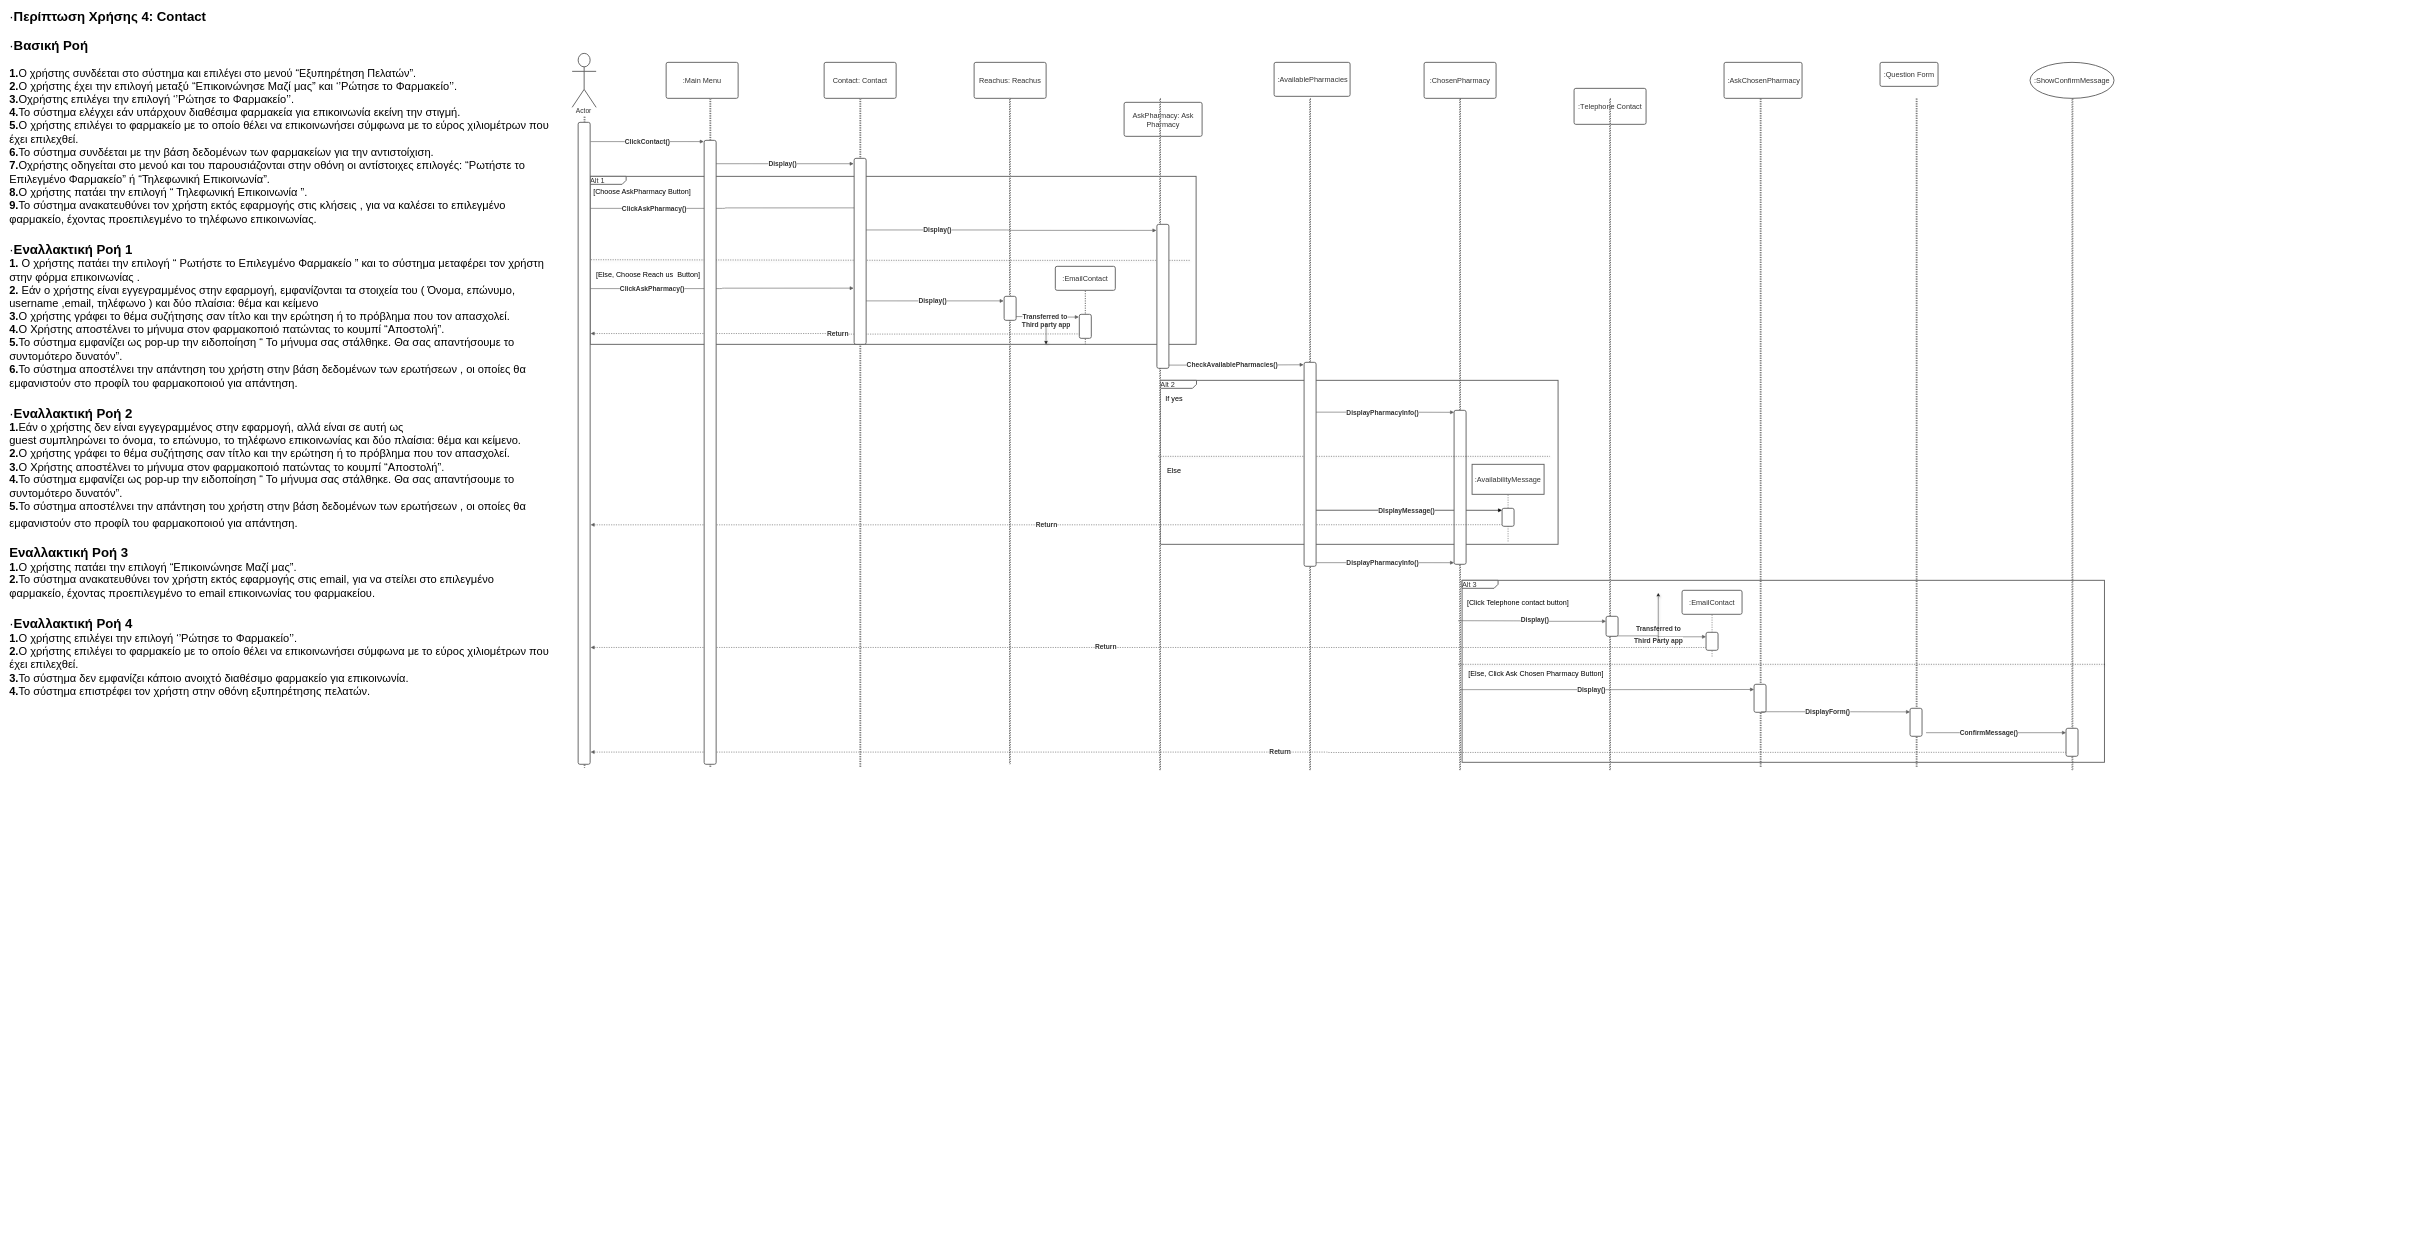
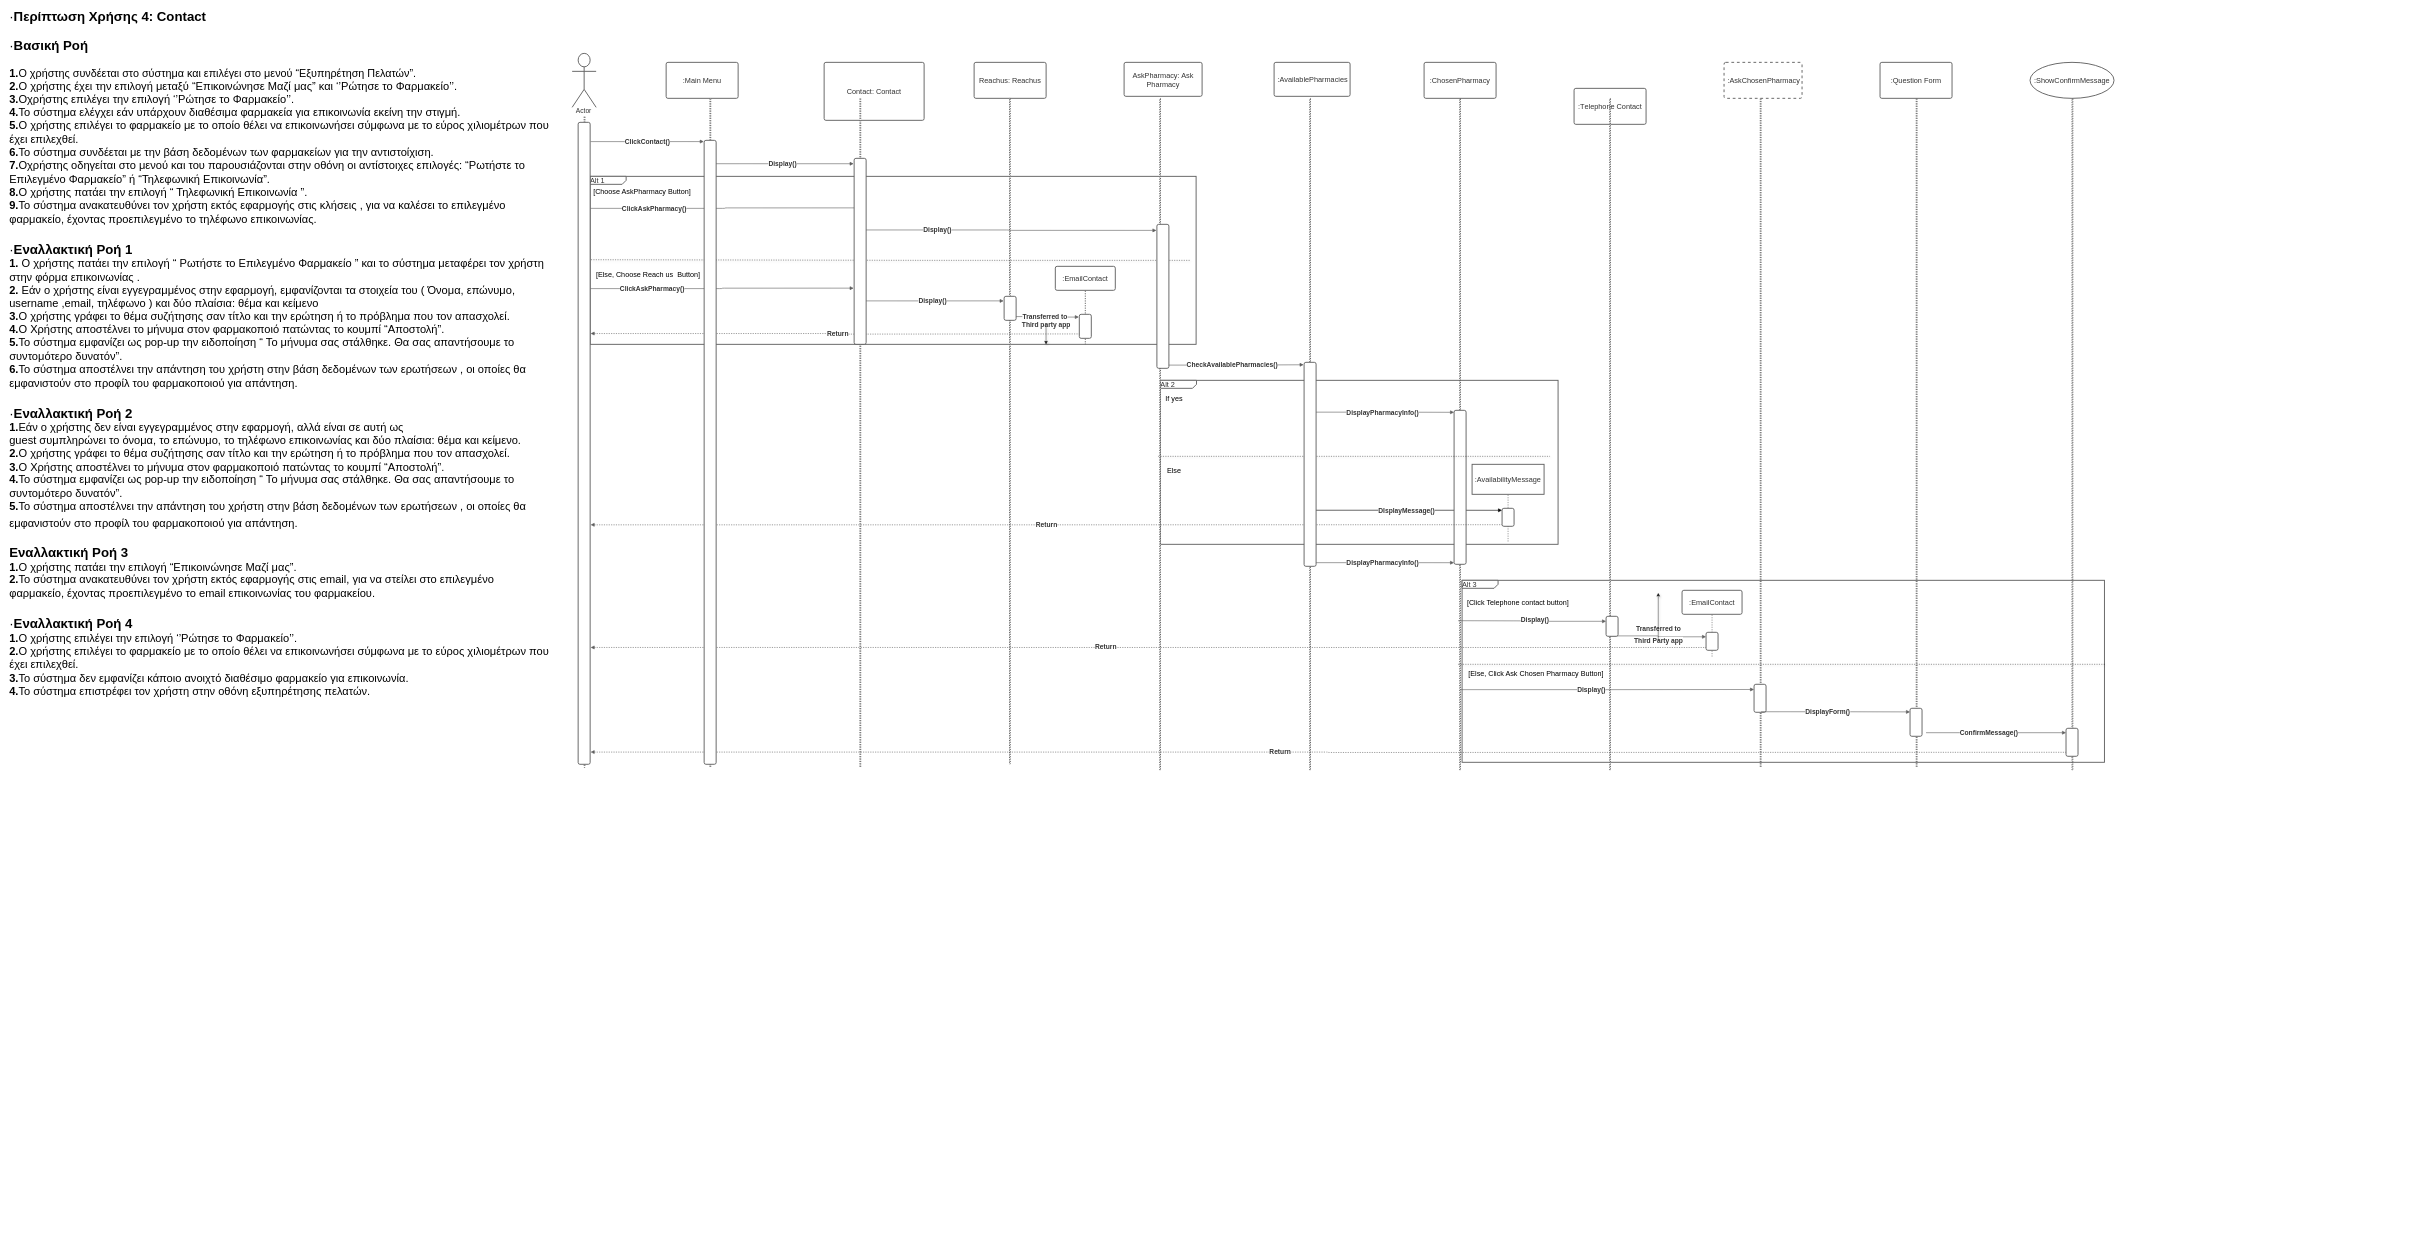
node ":Question Form": size 58x24 -> 72x36
node "Contact: Contact": size 72x36 -> 100x58
node ":AskChosenPharmacy": style solid -> dashed
node "AskPharmacy: Ask Pharmacy": moved (1163, 119) -> (1163, 79)
